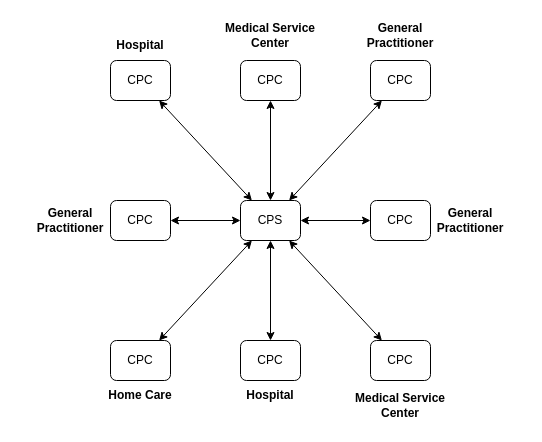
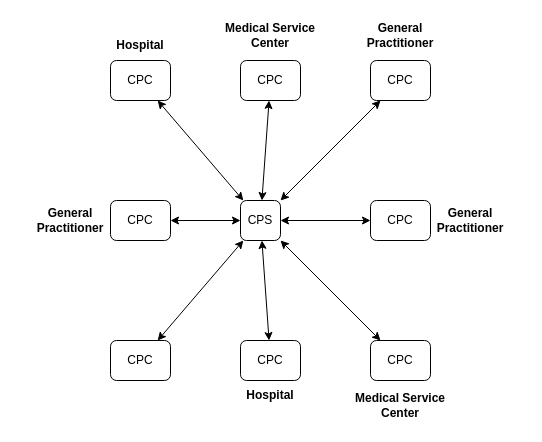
node "CPS": size 60x40 -> 40x40
node "Home Care": removed
